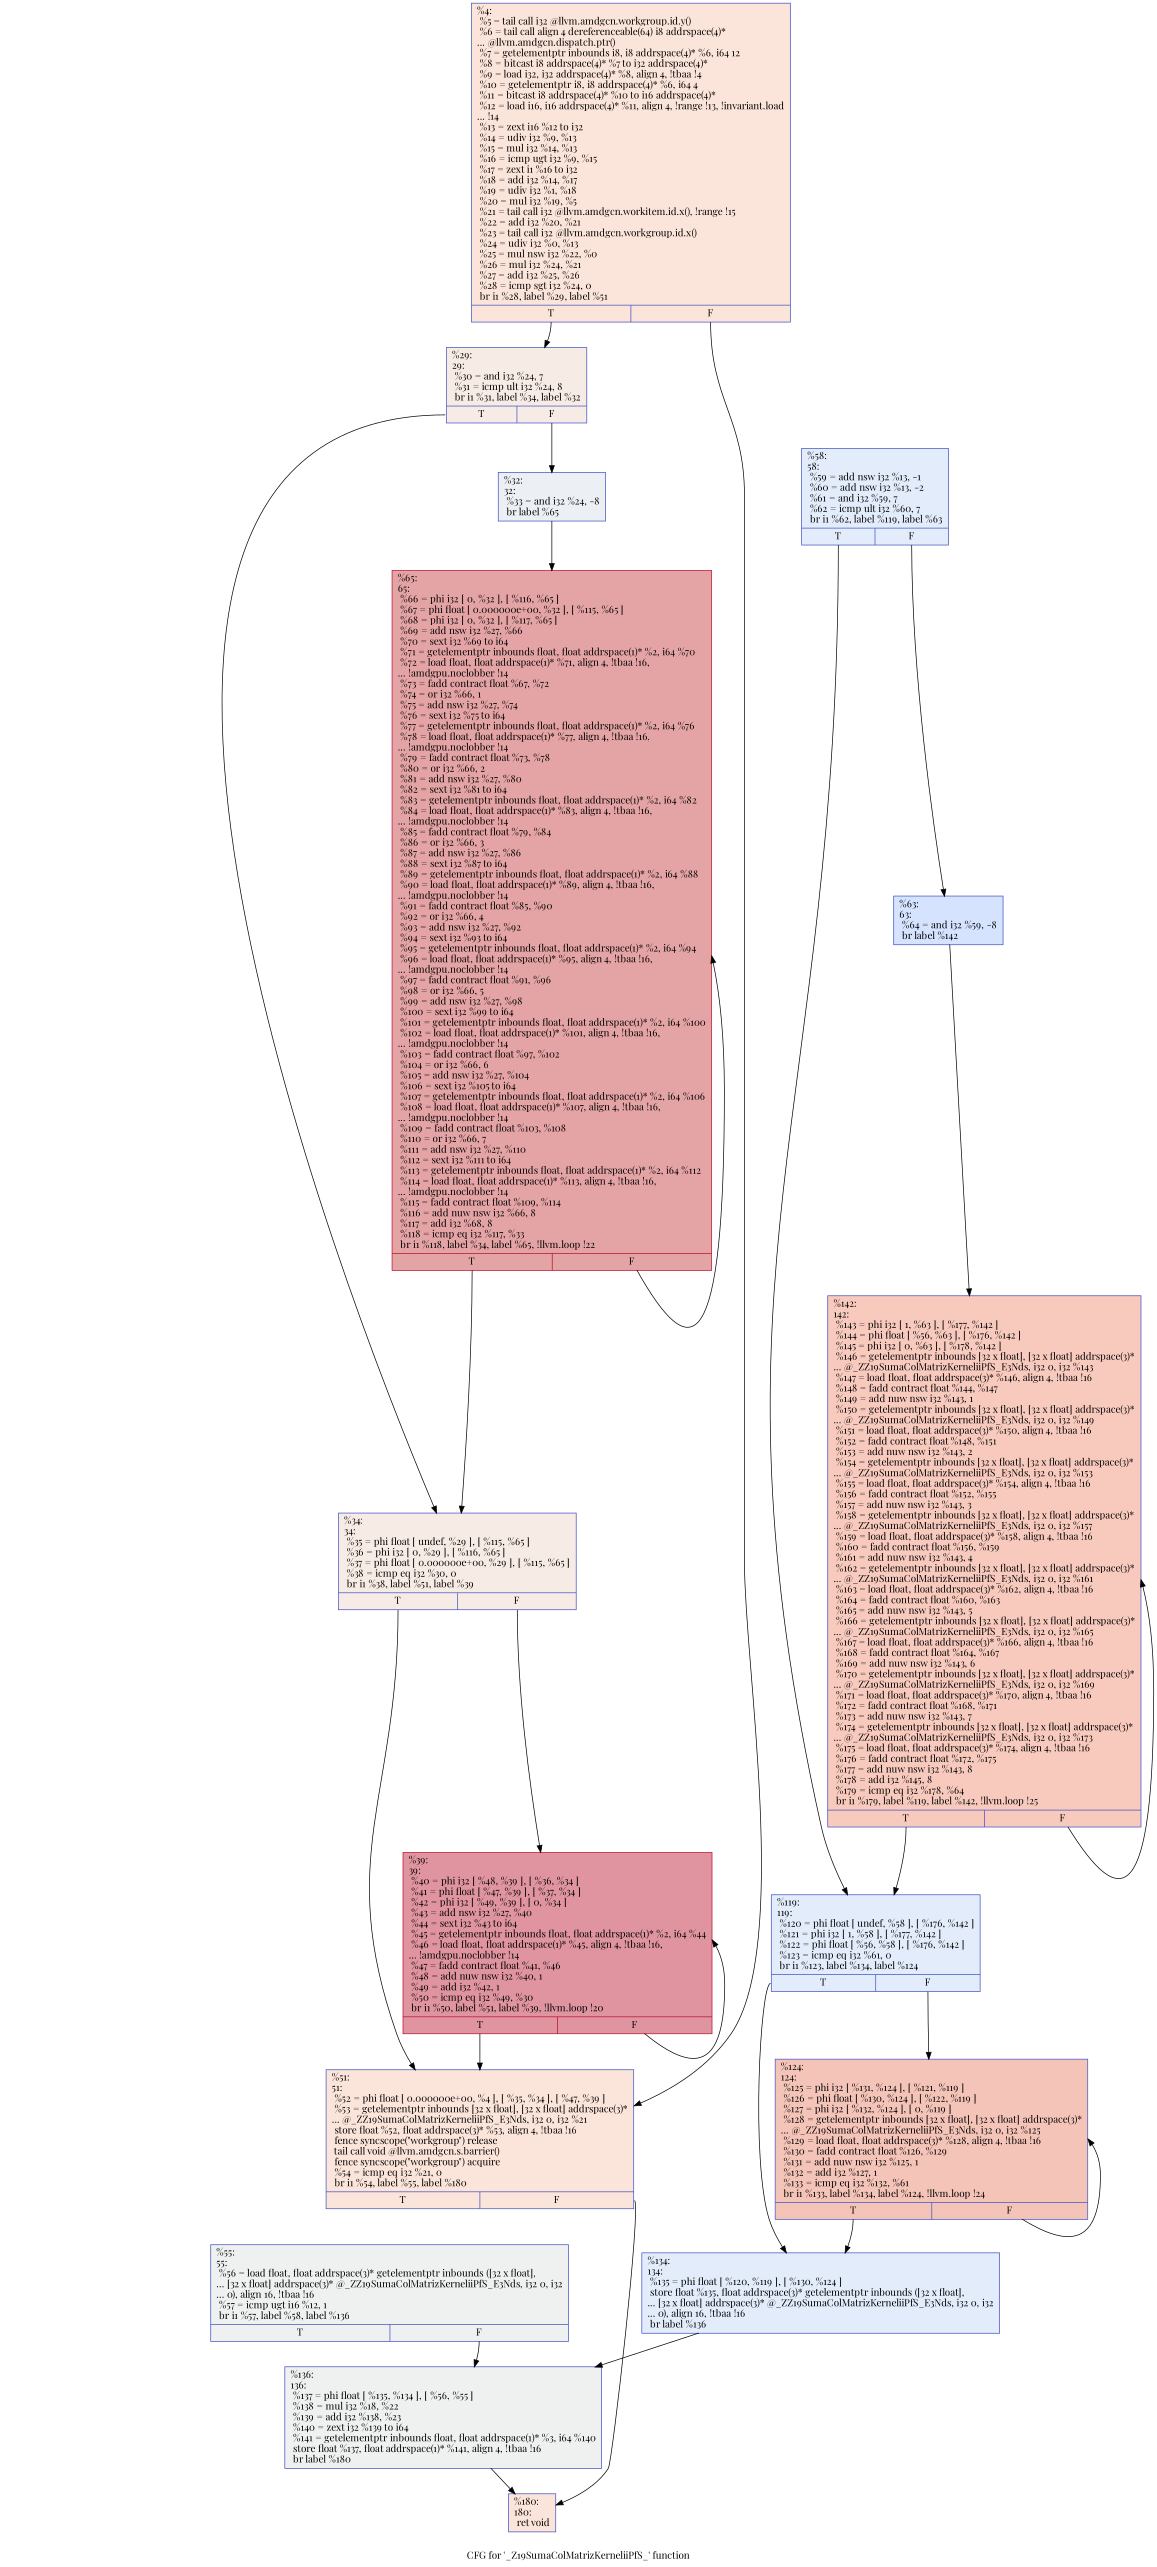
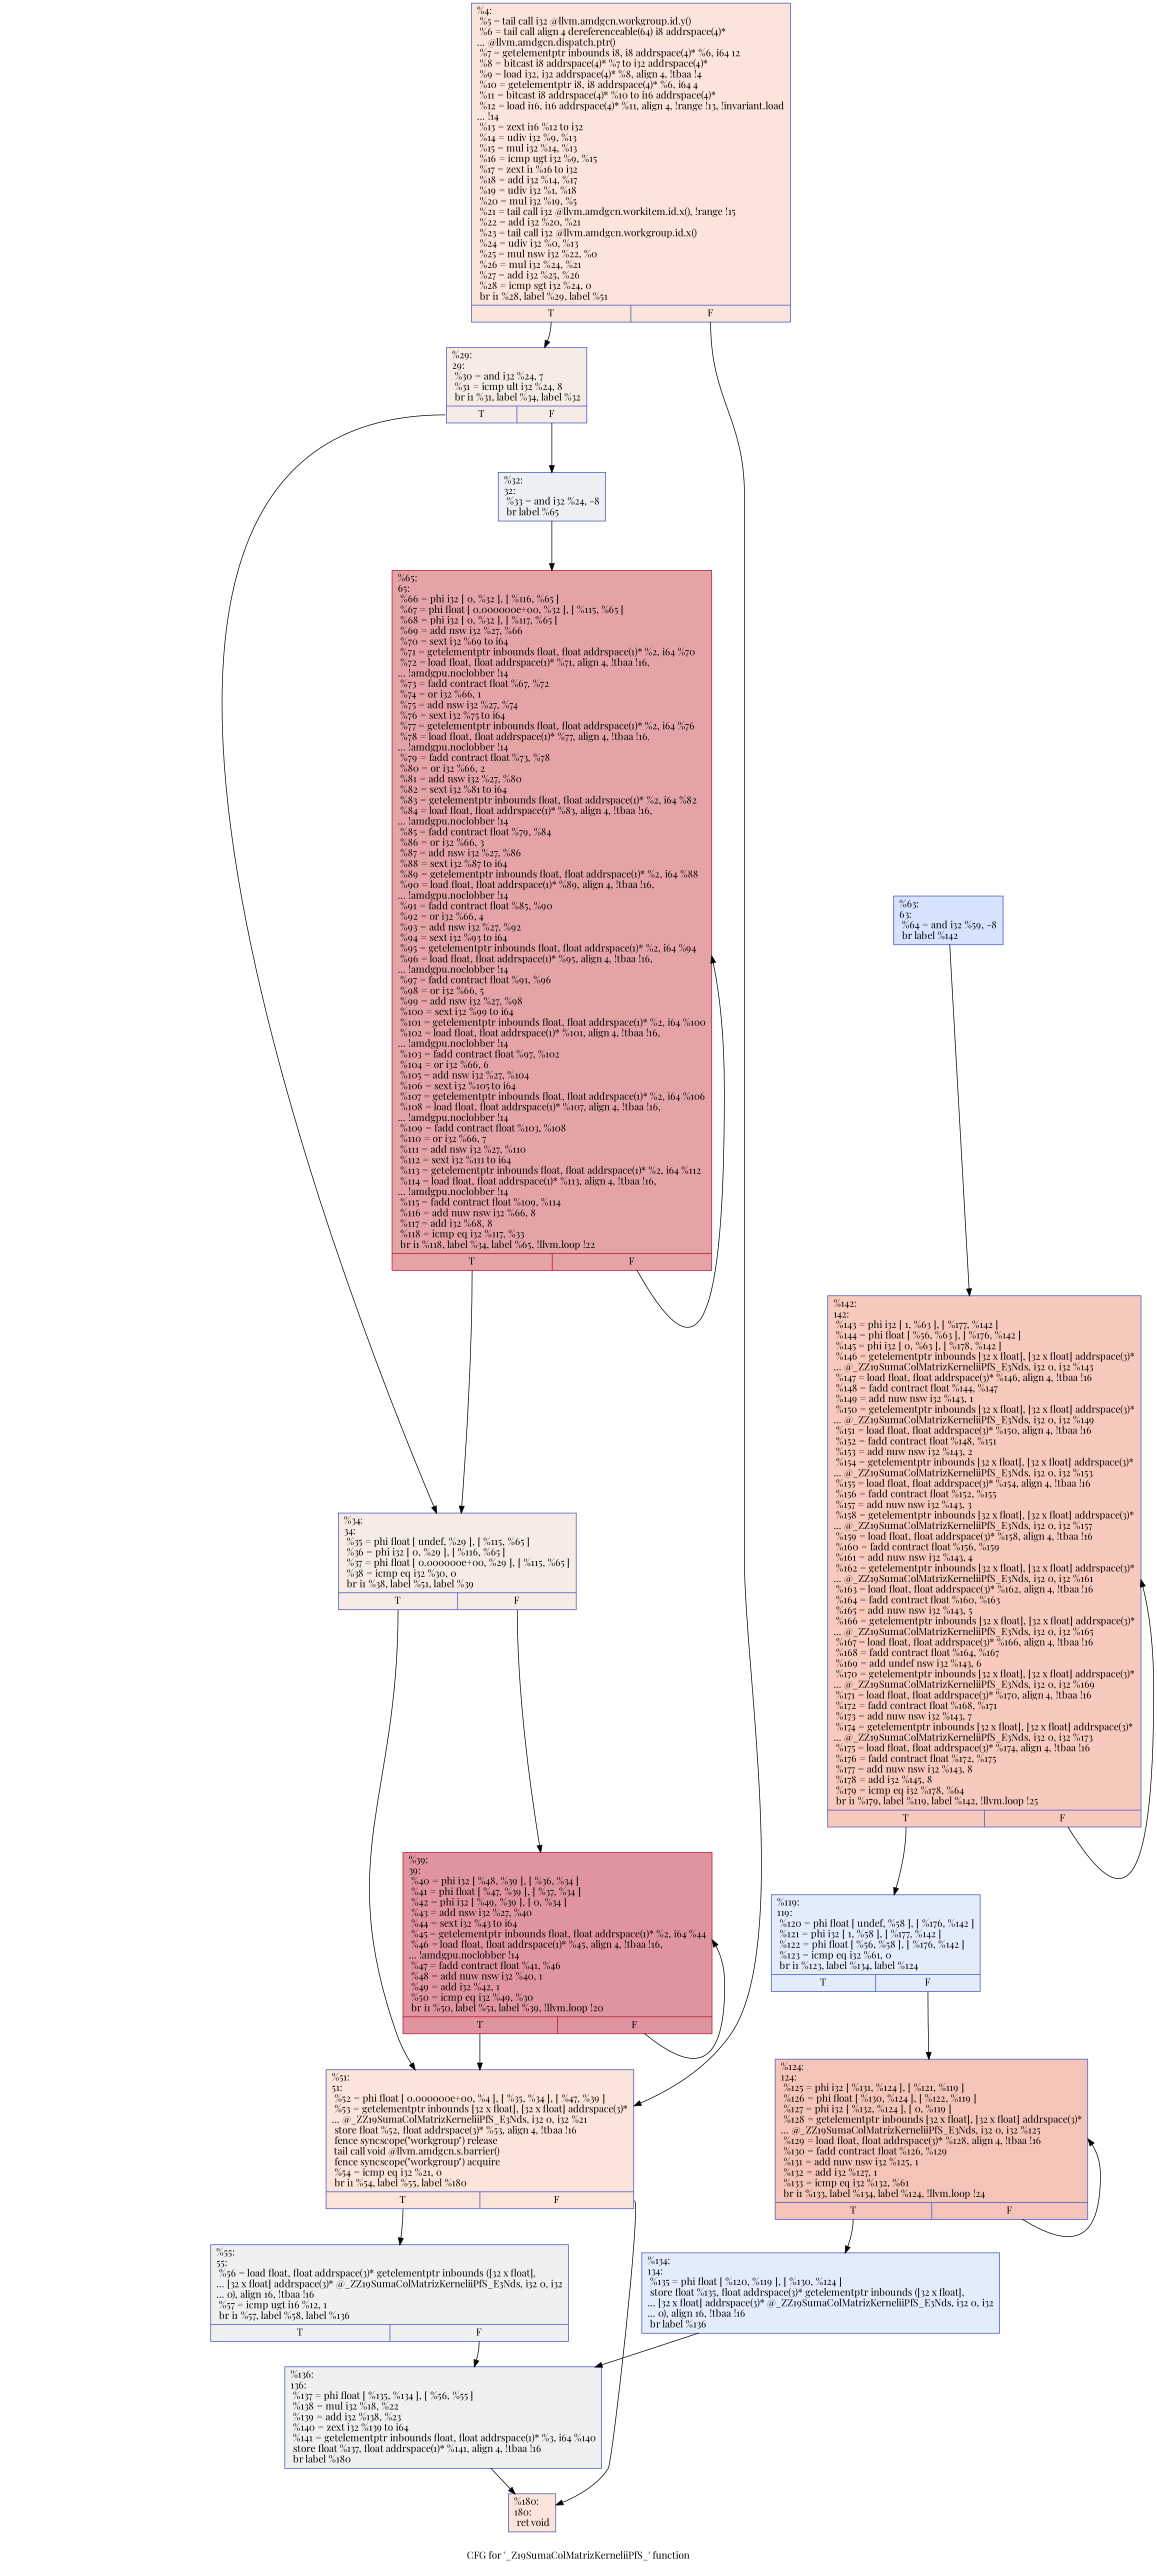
node "%58:": removed
node "%142:": text "%169 = add nuw nsw i32 %143, 6" -> "%169 = add undef nsw i32 %143, 6"
edge "%119:" -> "%134:": removed
edge "%51:" -> "%55:": added
